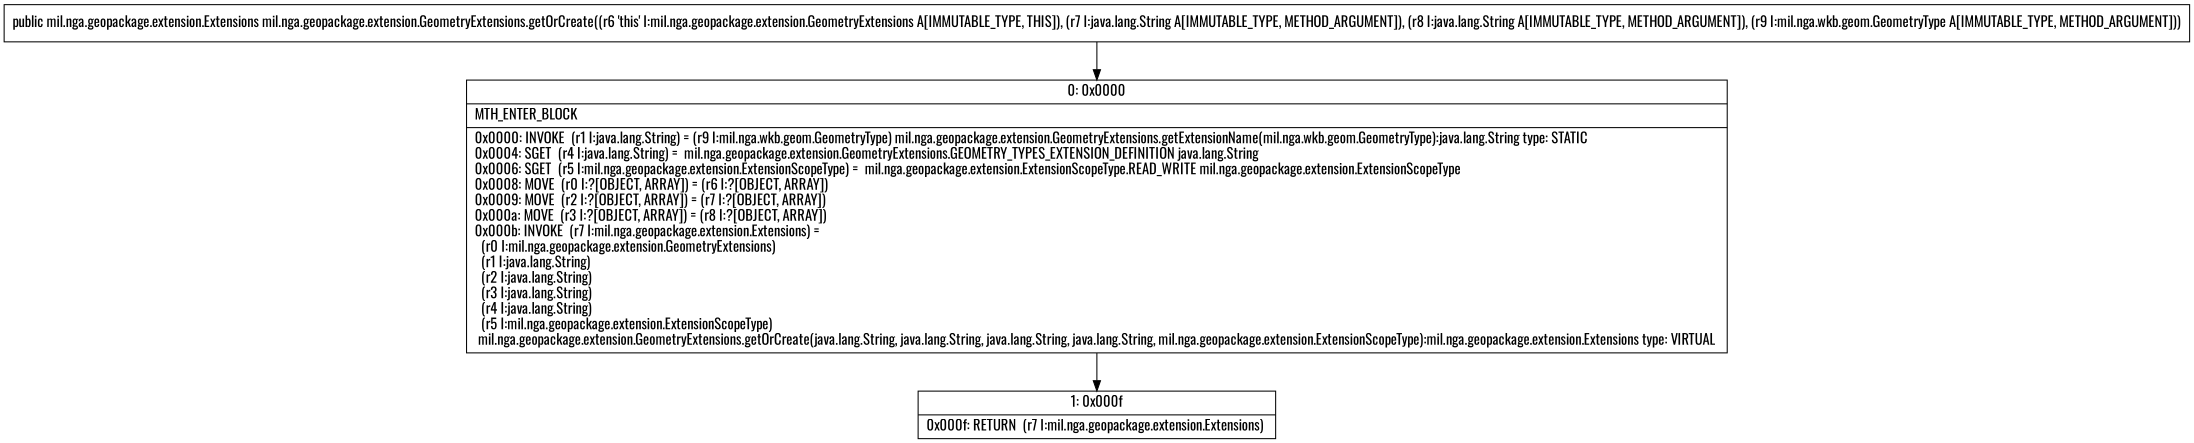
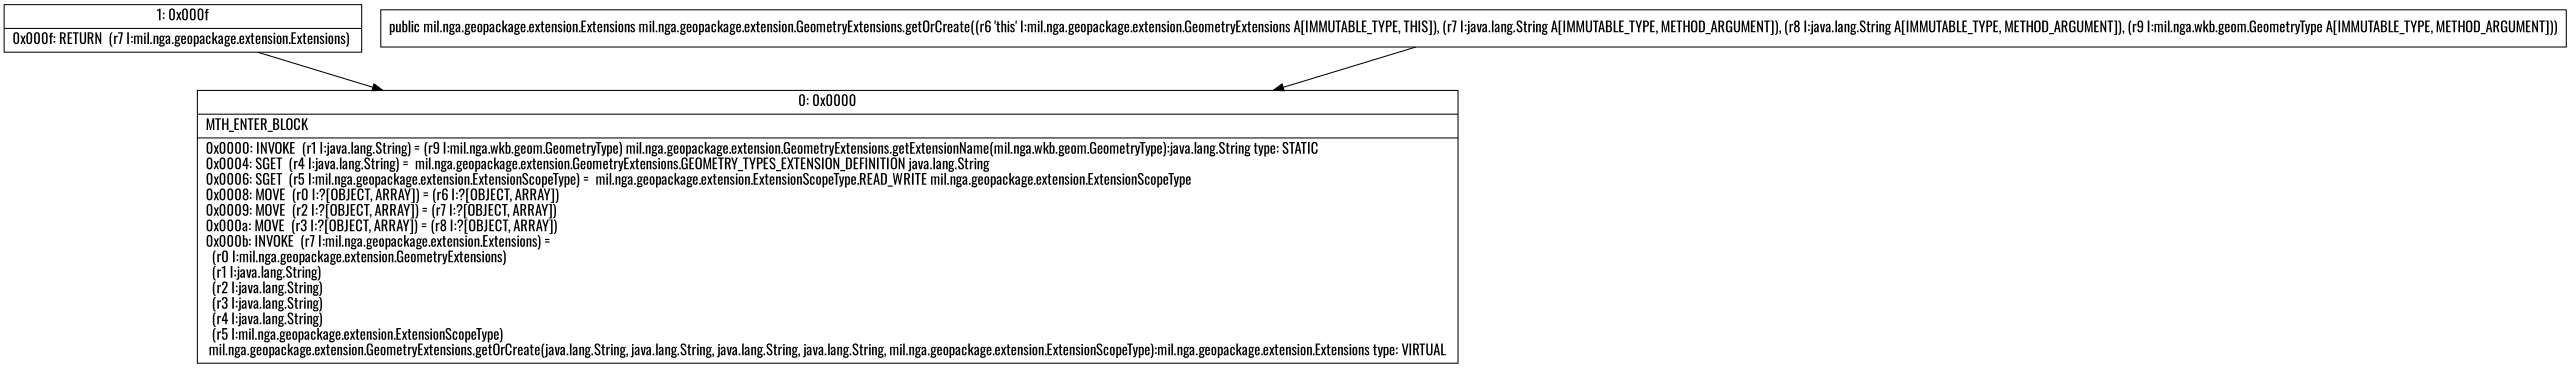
edge "0: 0x0000" -> "1: 0x000f": reversed
